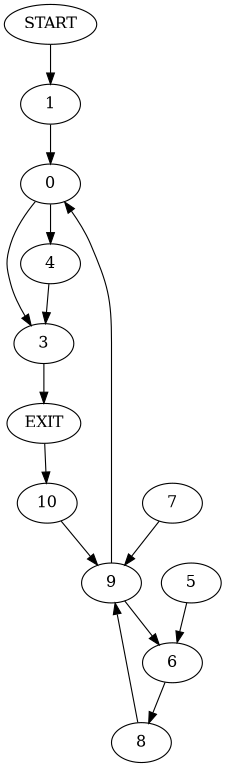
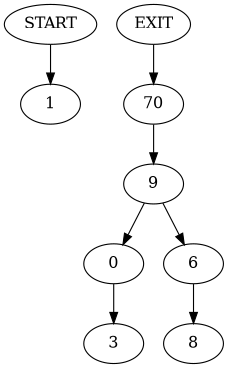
edge "1" -> "0": removed
node "4": removed
edge "3" -> "EXIT": removed
node "10": label "10" -> "70"
node "7": removed
node "5": removed
edge "8" -> "9": removed
